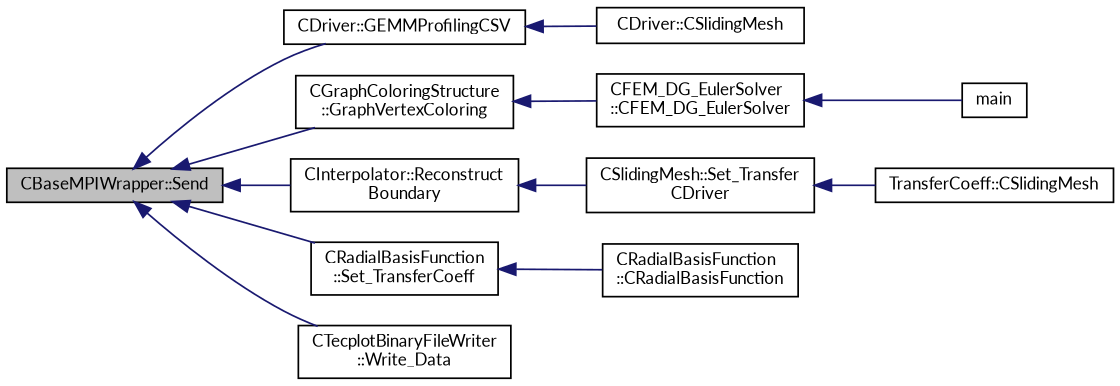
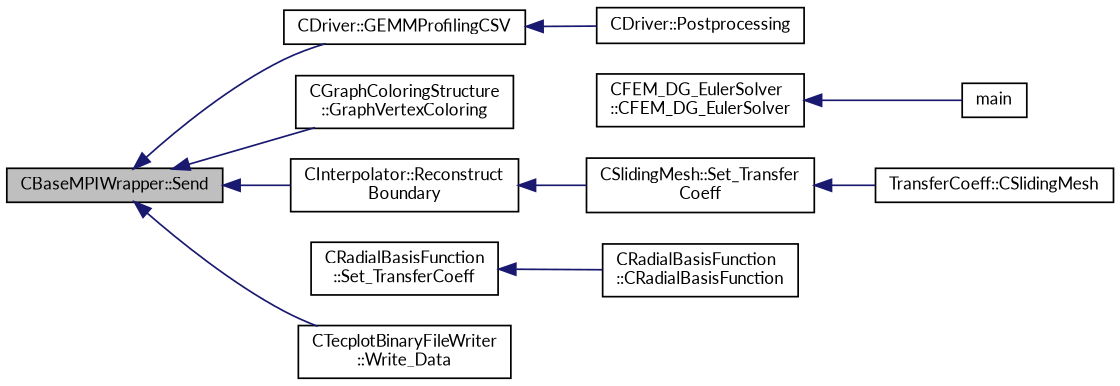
node "CDriver::CSlidingMesh": label "CDriver::CSlidingMesh" -> "CDriver::Postprocessing"
edge "CFEM_DG_EulerSolver ::CFEM_DG_EulerSolver" -> "CGraphColoringStructure ::GraphVertexColoring": removed
node "CSlidingMesh::Set_Transfer CDriver": label "CSlidingMesh::Set_Transfer CDriver" -> "CSlidingMesh::Set_Transfer Coeff"
edge "CRadialBasisFunction ::Set_TransferCoeff" -> "CBaseMPIWrapper::Send": removed
